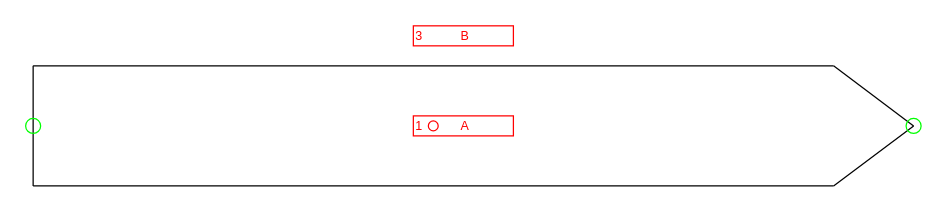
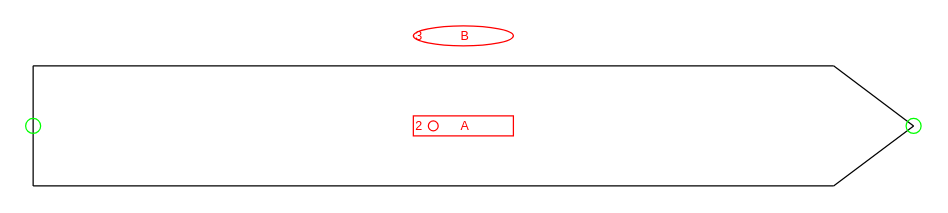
node "3 B": shape rectangle -> ellipse
node "1 A": label "1 A" -> "2 A"
